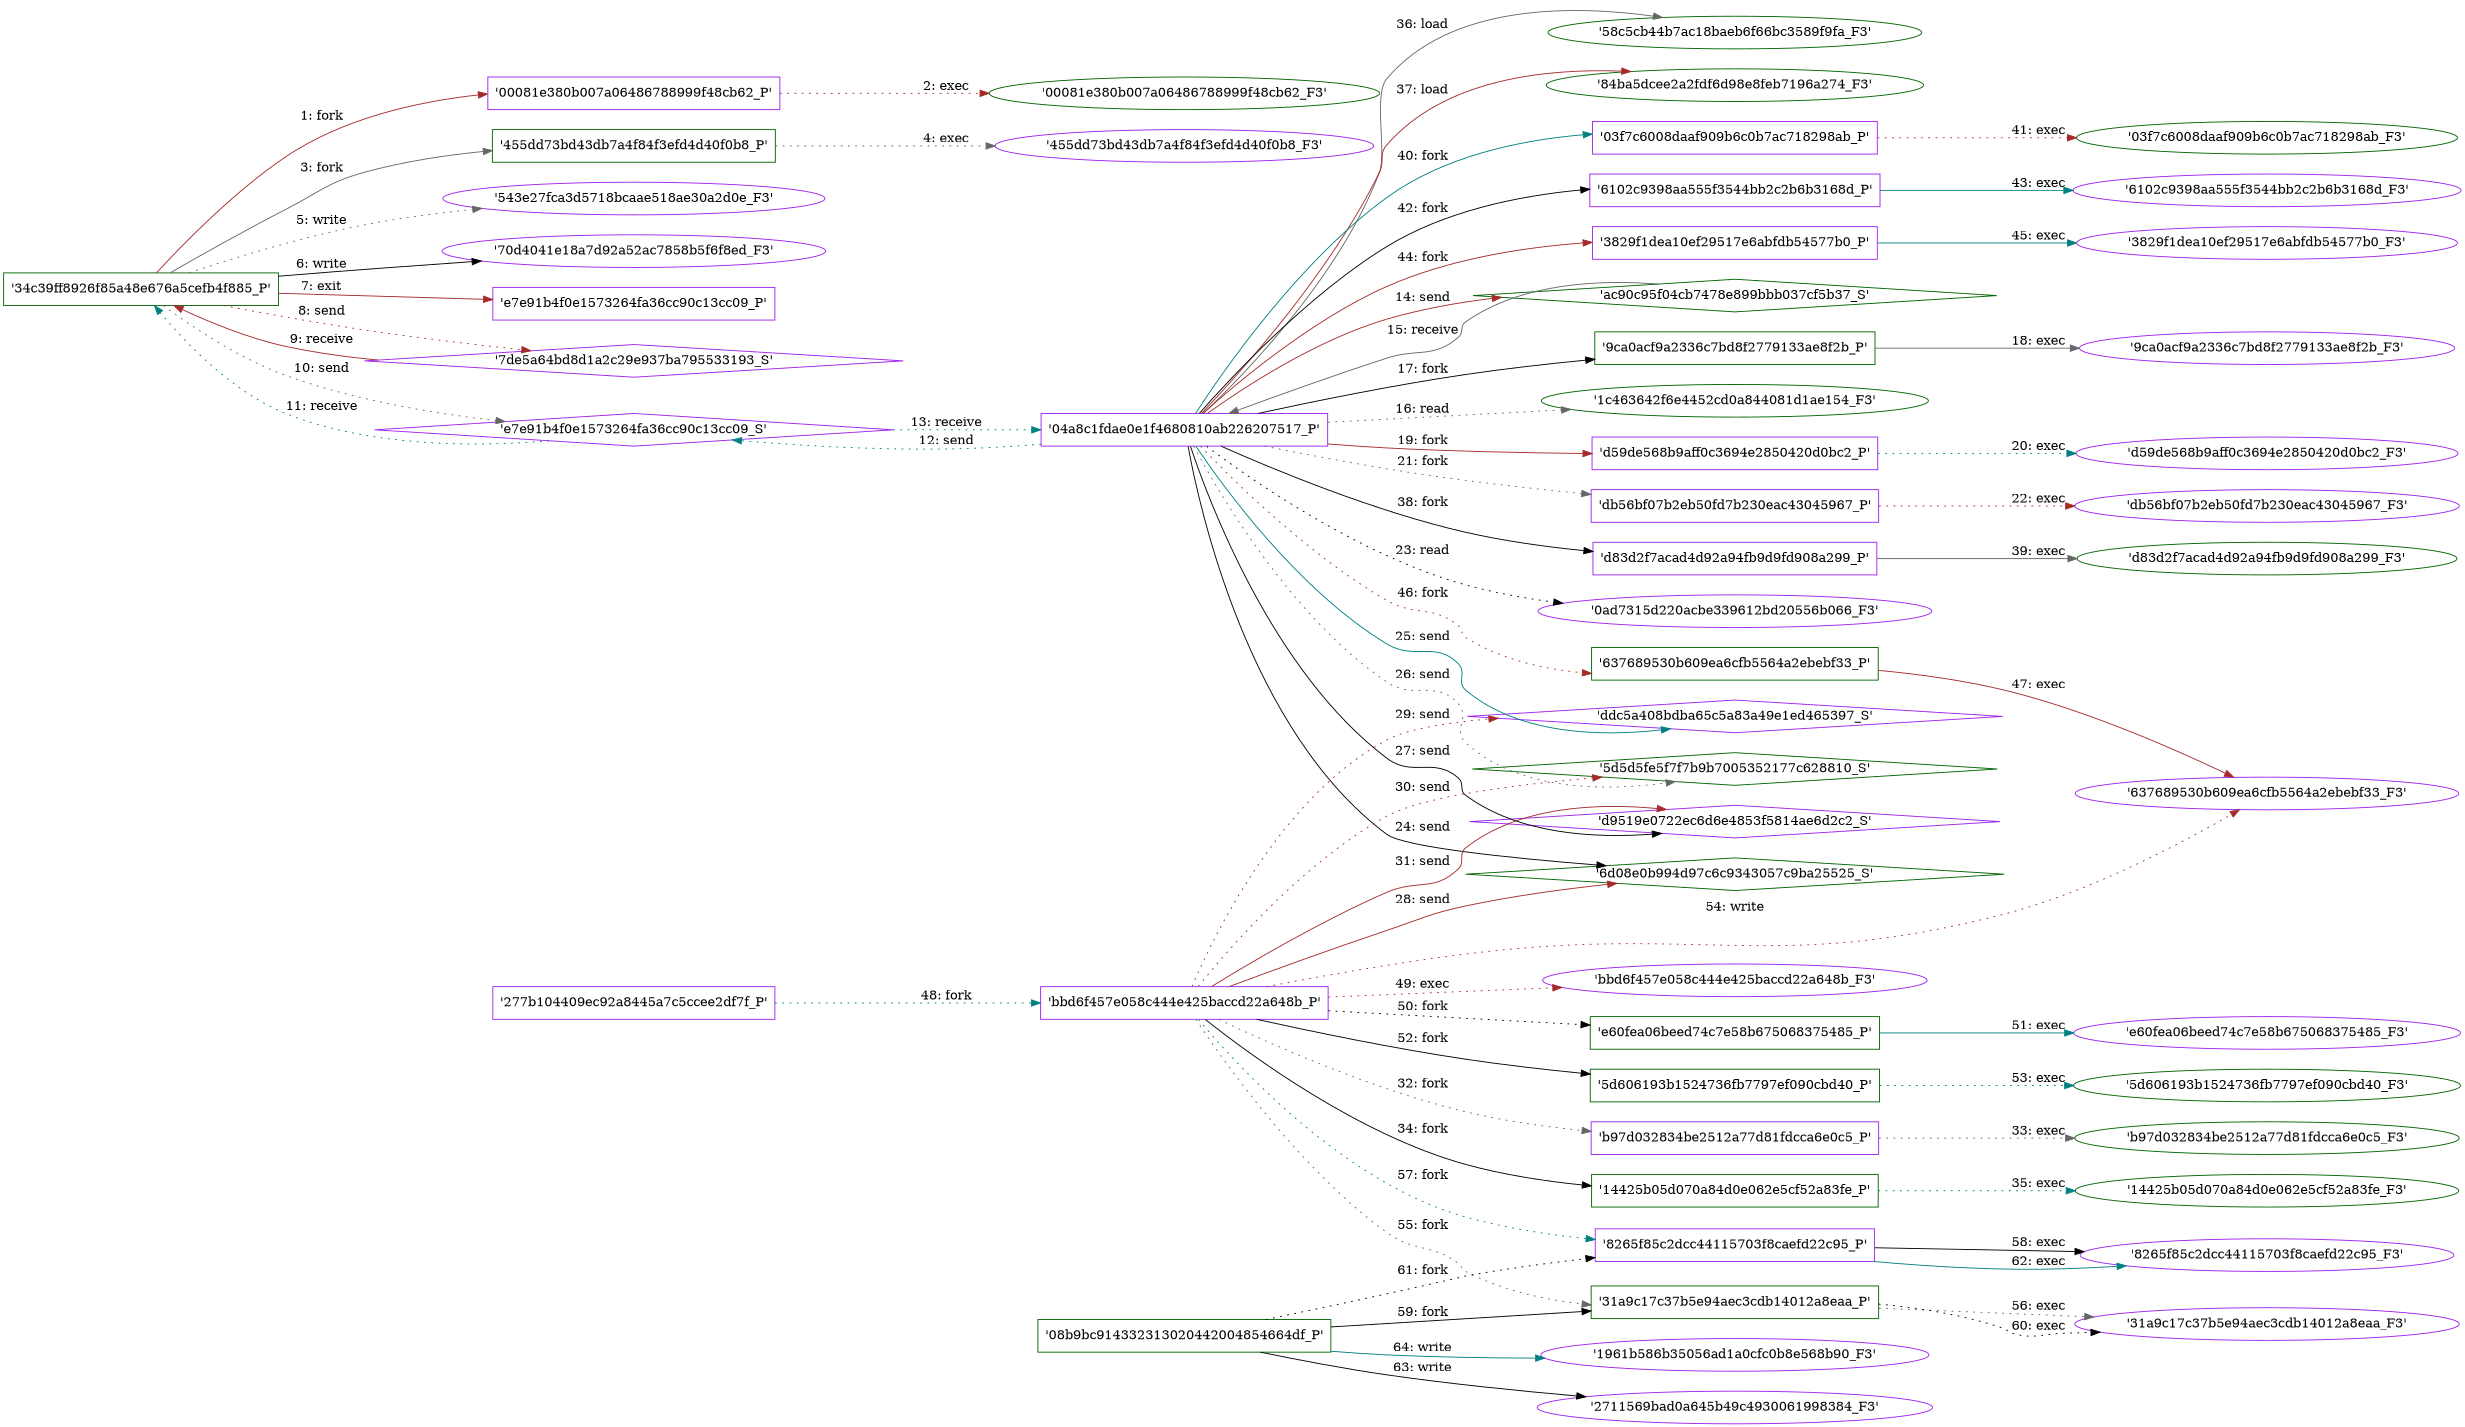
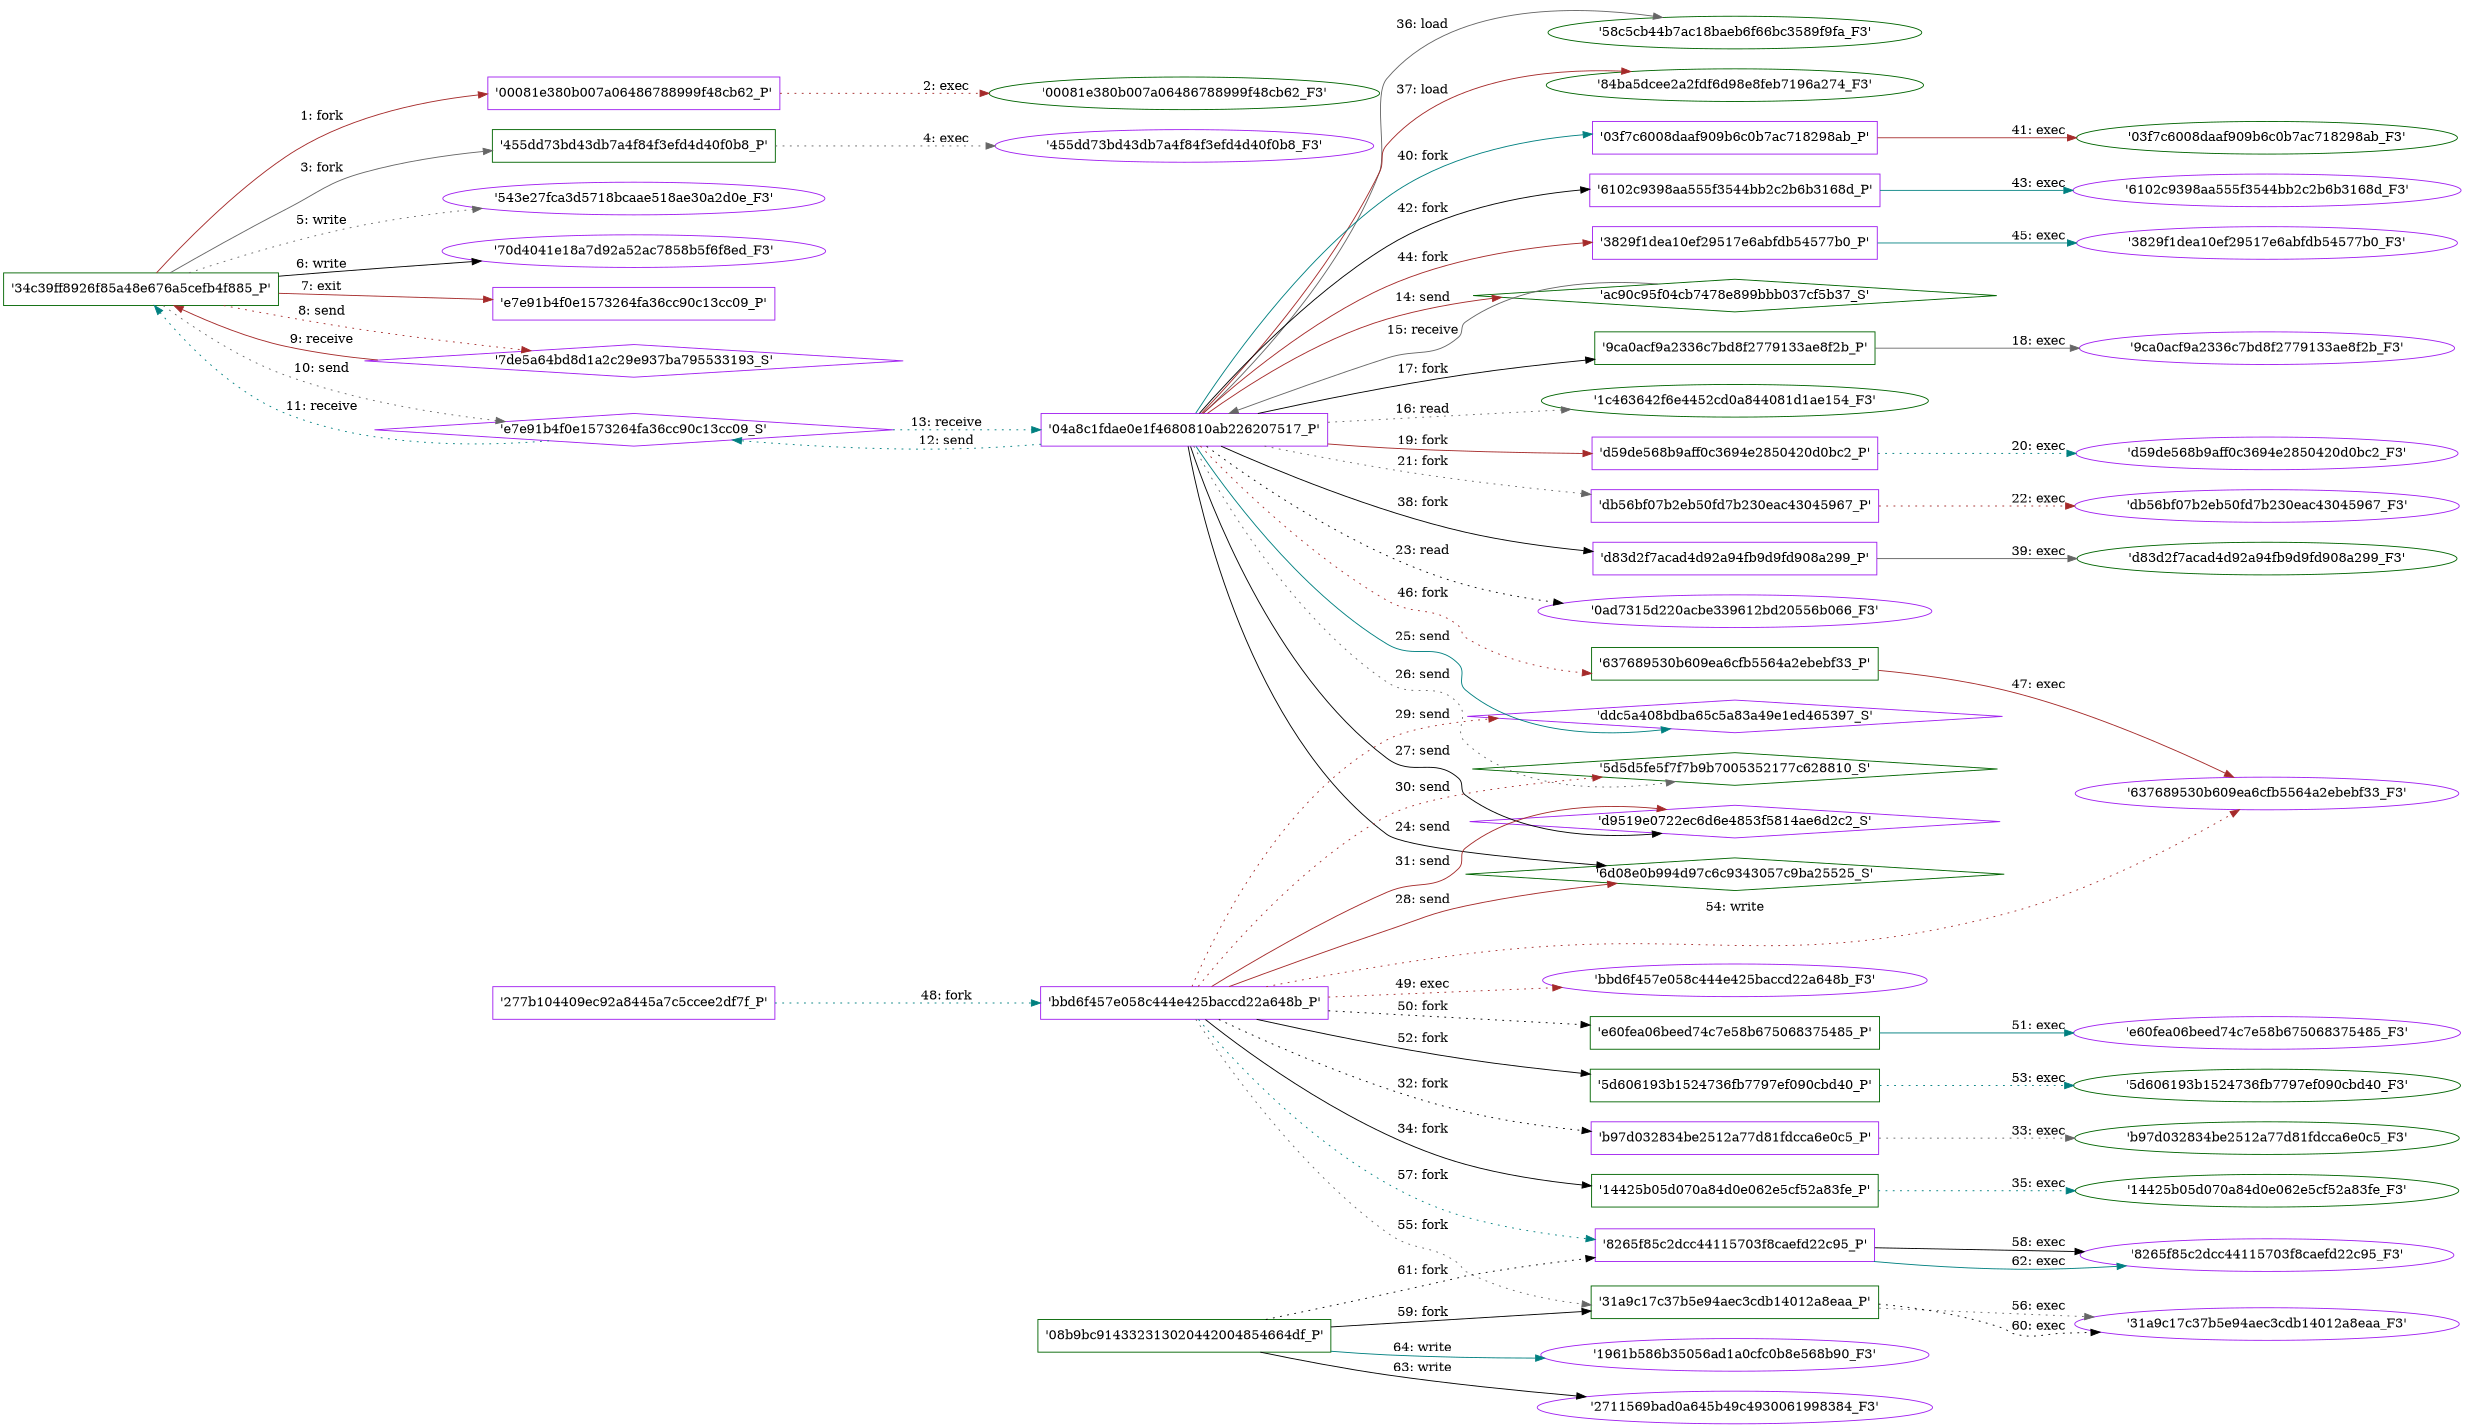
edge "'03f7c6008daaf909b6c0b7ac718298ab_P'" -> "'03f7c6008daaf909b6c0b7ac718298ab_F3'": style dotted -> solid
edge "'bbd6f457e058c444e425baccd22a648b_P'" -> "'b97d032834be2512a77d81fdcca6e0c5_P'": color gray40 -> black
